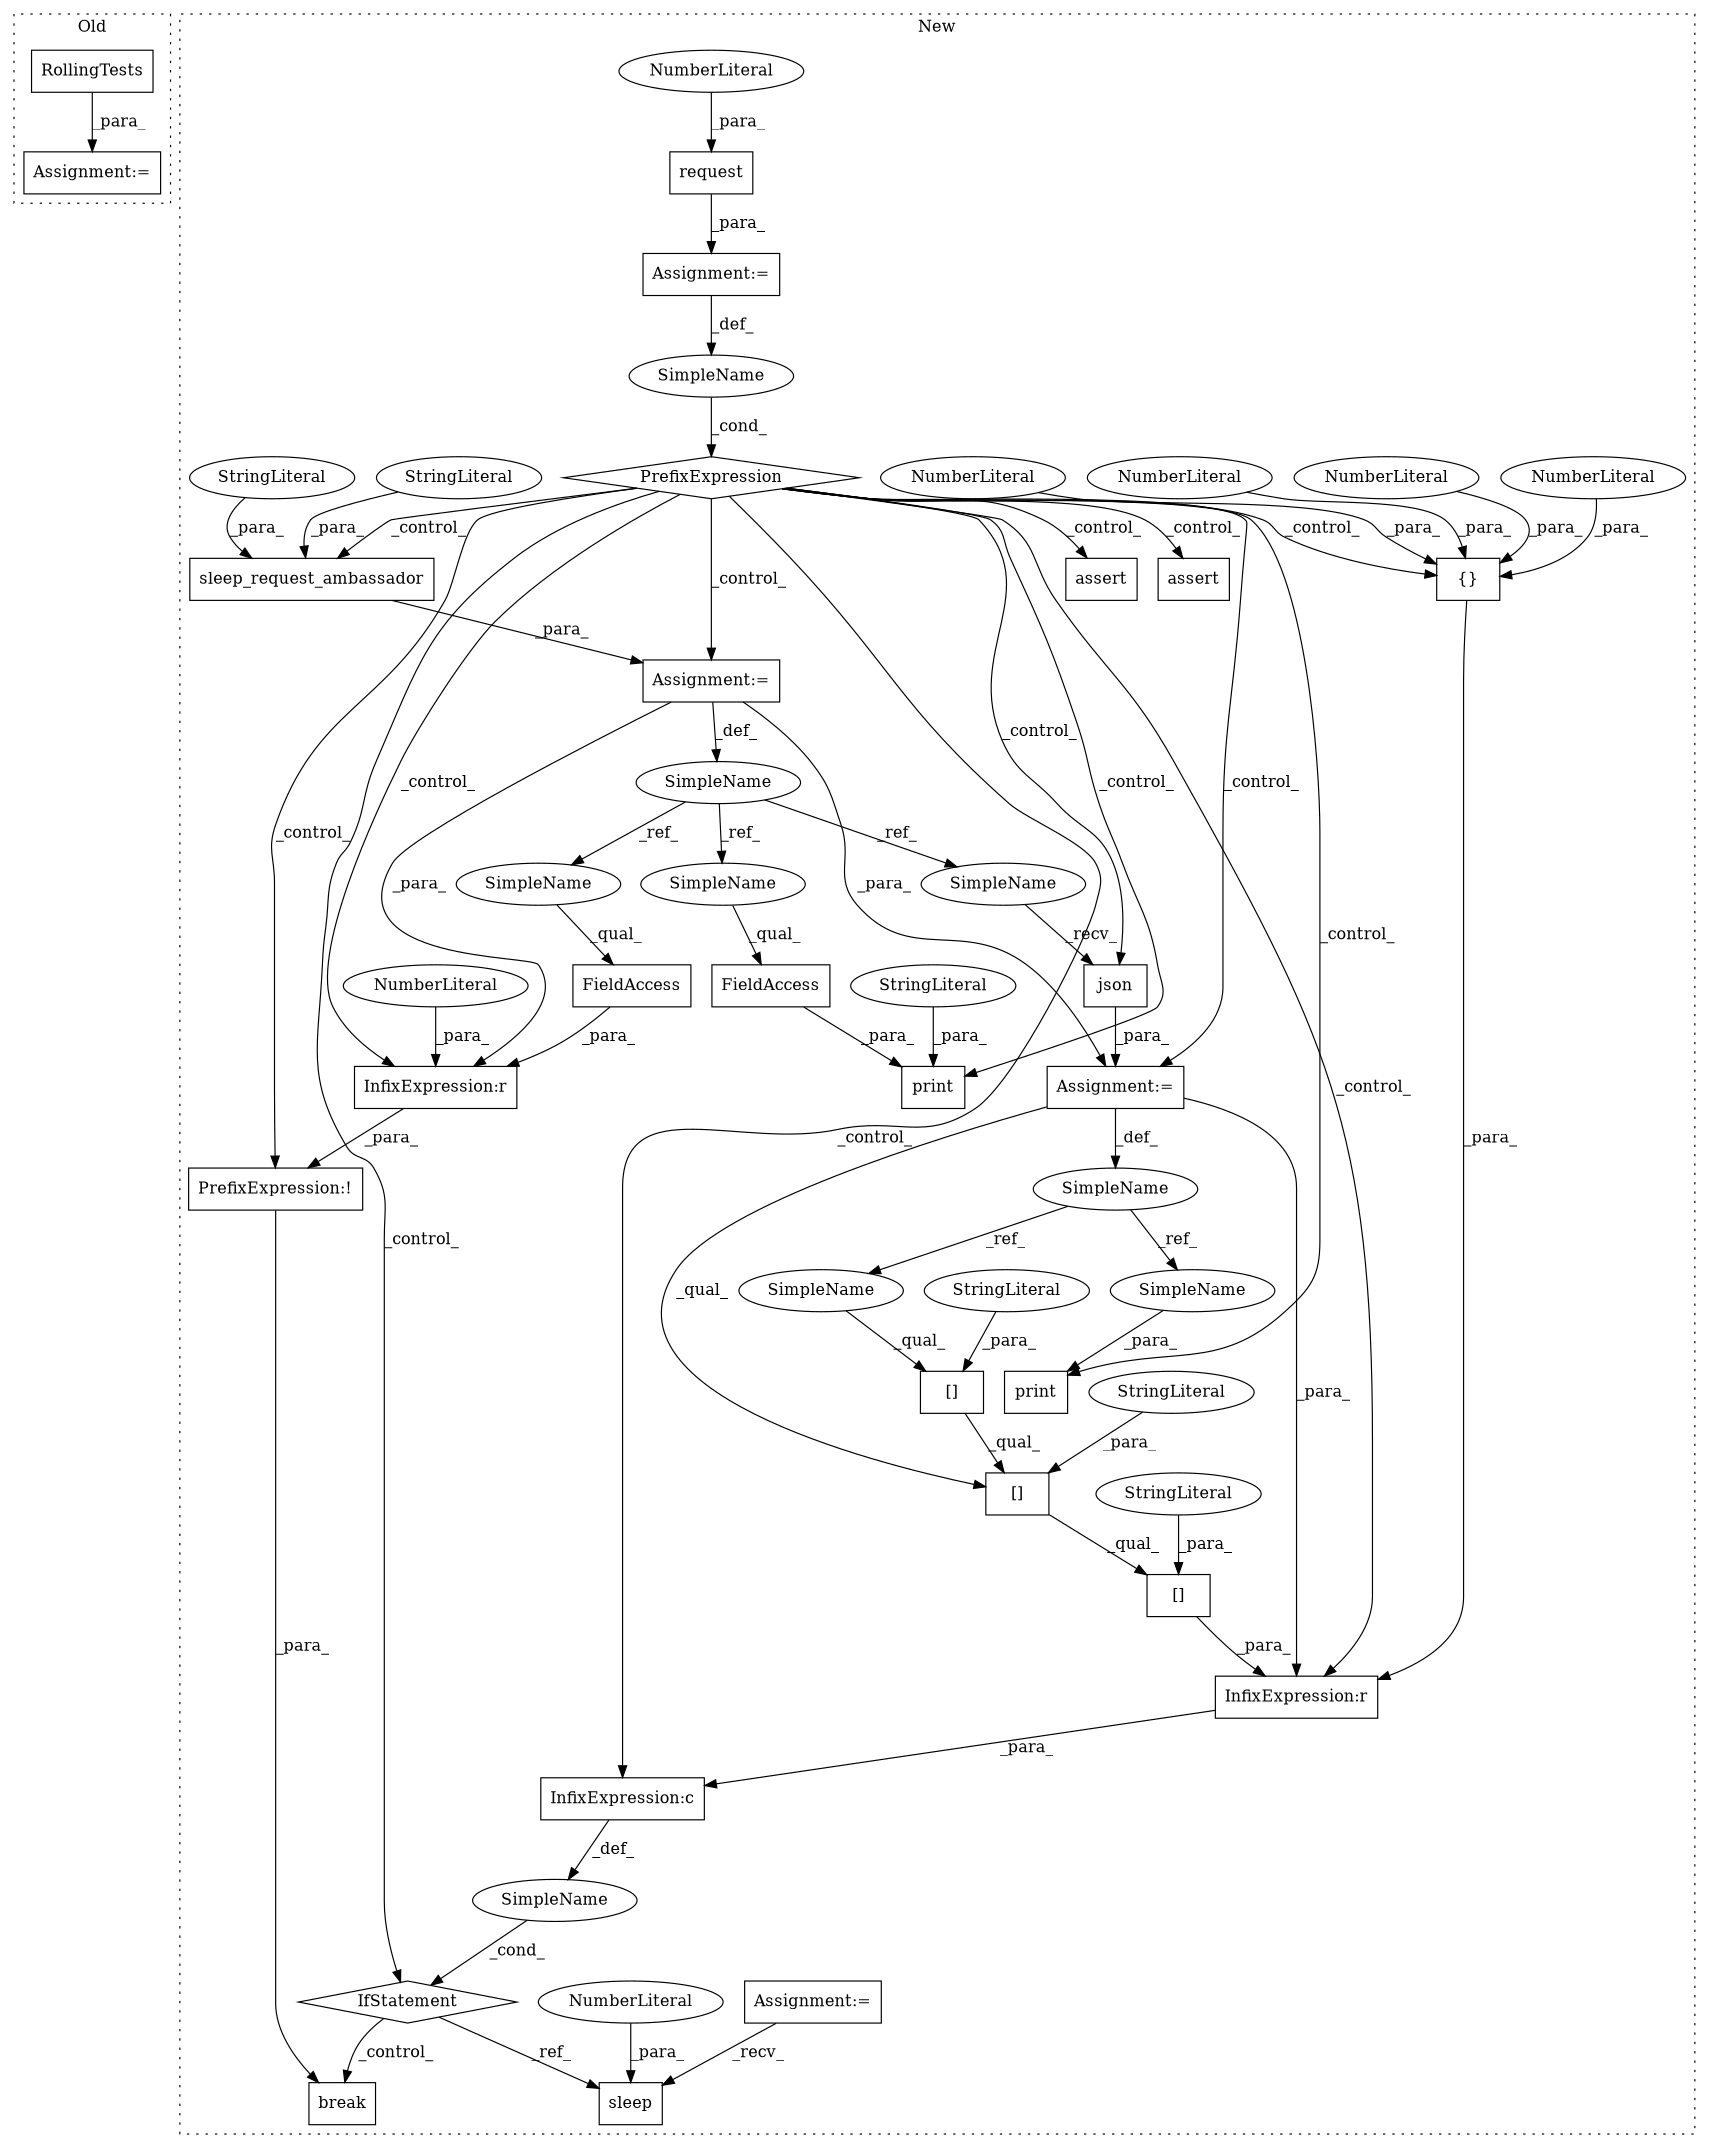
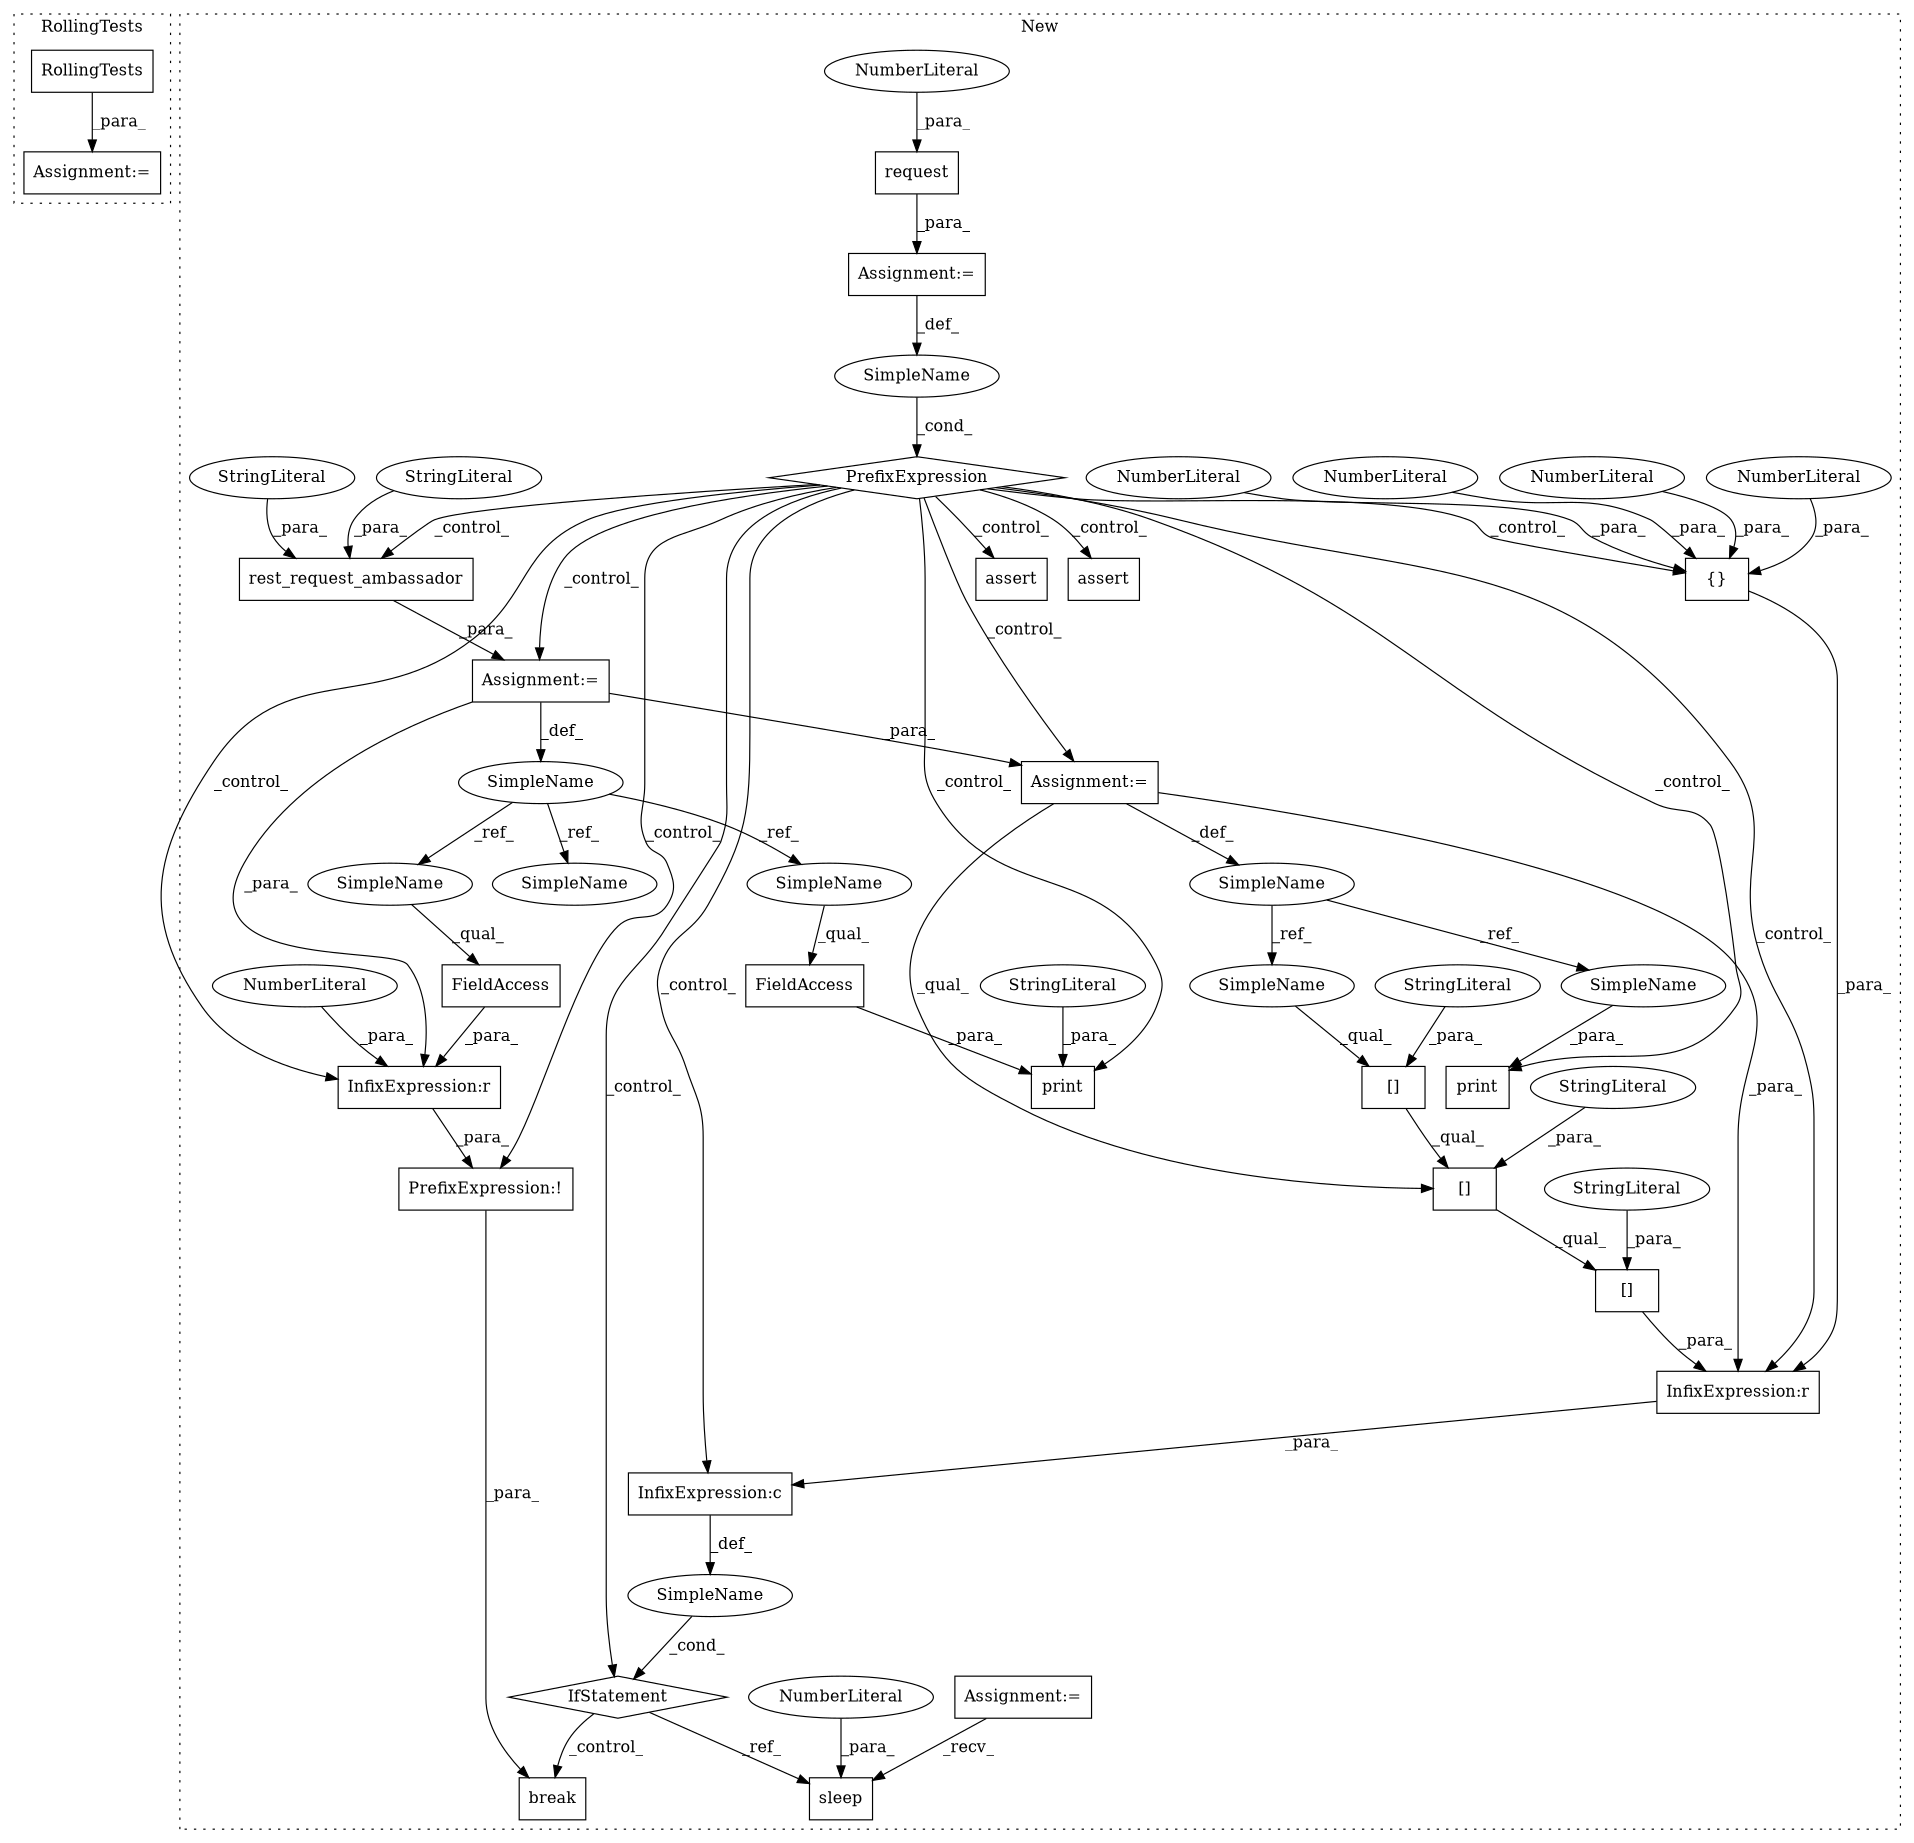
cluster "Old": label "Old" -> "RollingTests"
node "sleep_request_ambassador": label "sleep_request_ambassador" -> "rest_request_ambassador"
node "json": removed
